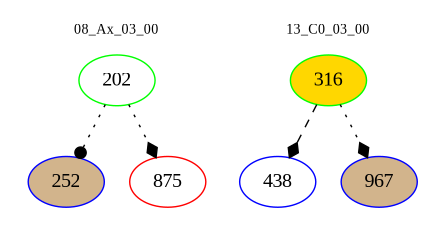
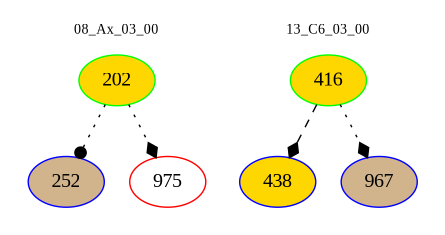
cluster "13_C0_03_00": label "13_C0_03_00" -> "13_C6_03_00"
node "202": fillcolor white -> gold
node "316": label "316" -> "416"
node "875": label "875" -> "975"
node "438": fillcolor white -> gold
